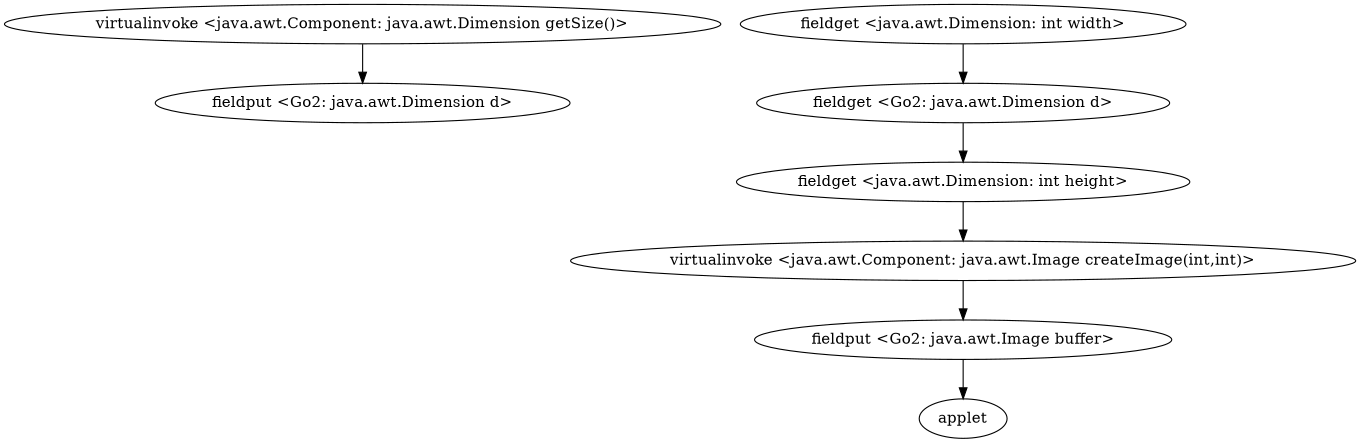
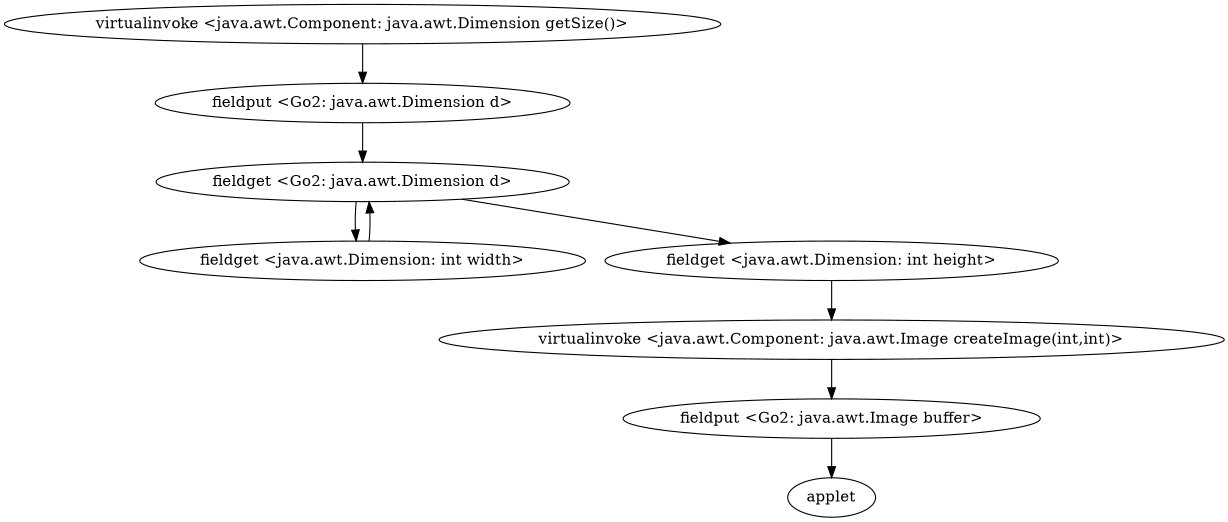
edge "fieldput <Go2: java.awt.Dimension d>" -> "fieldget <Go2: java.awt.Dimension d>": added
edge "fieldget <Go2: java.awt.Dimension d>" -> "fieldget <java.awt.Dimension: int width>": added
